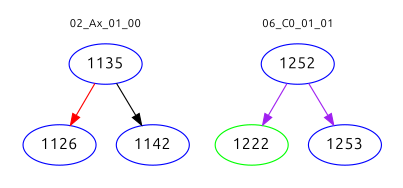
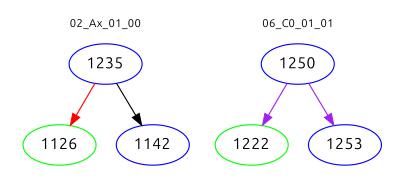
node "1135": label "1135" -> "1235"
node "1252": label "1252" -> "1250"
node "1126": color blue -> green
